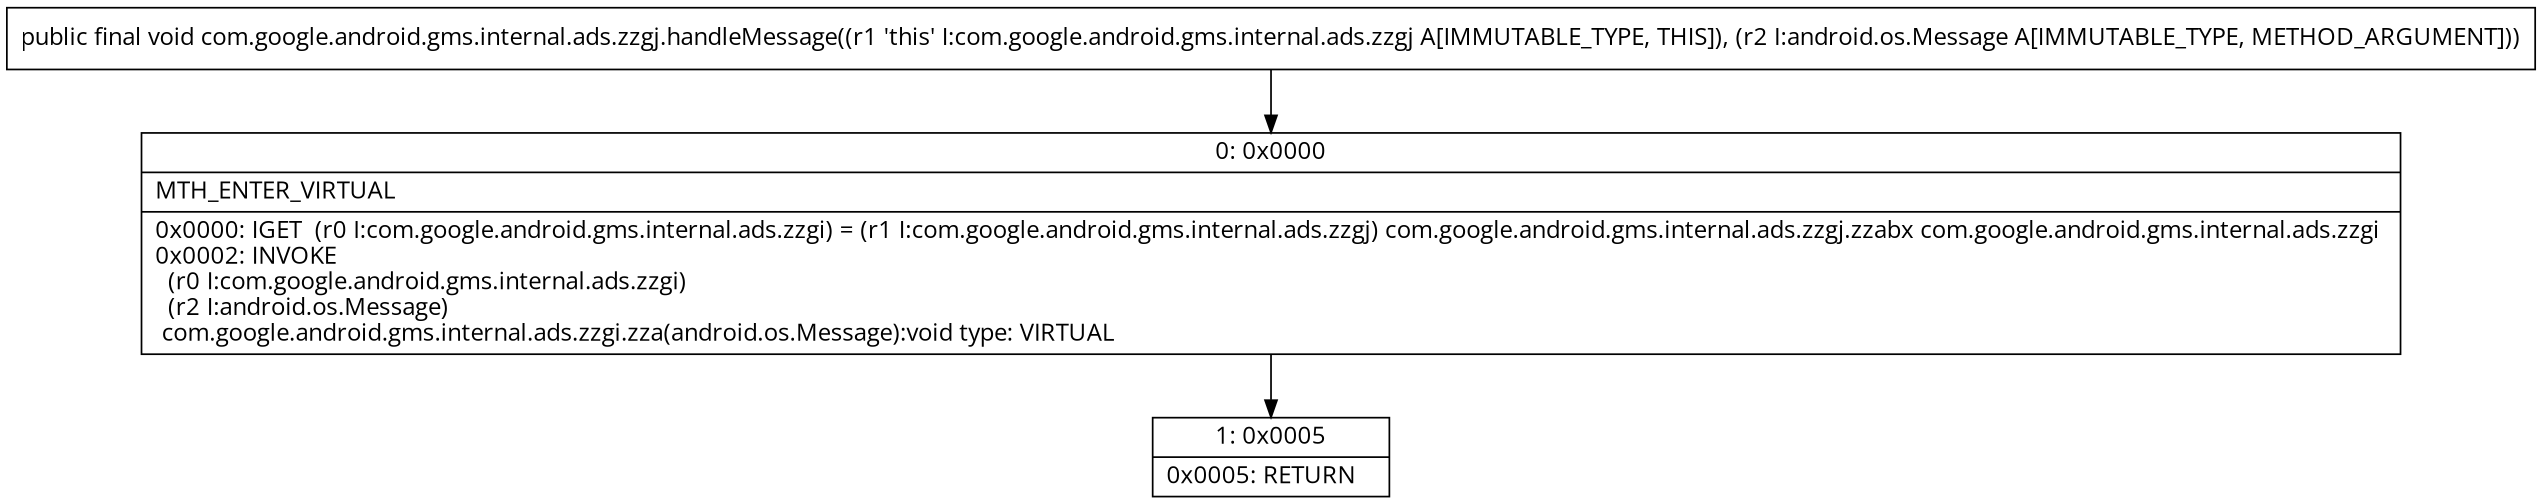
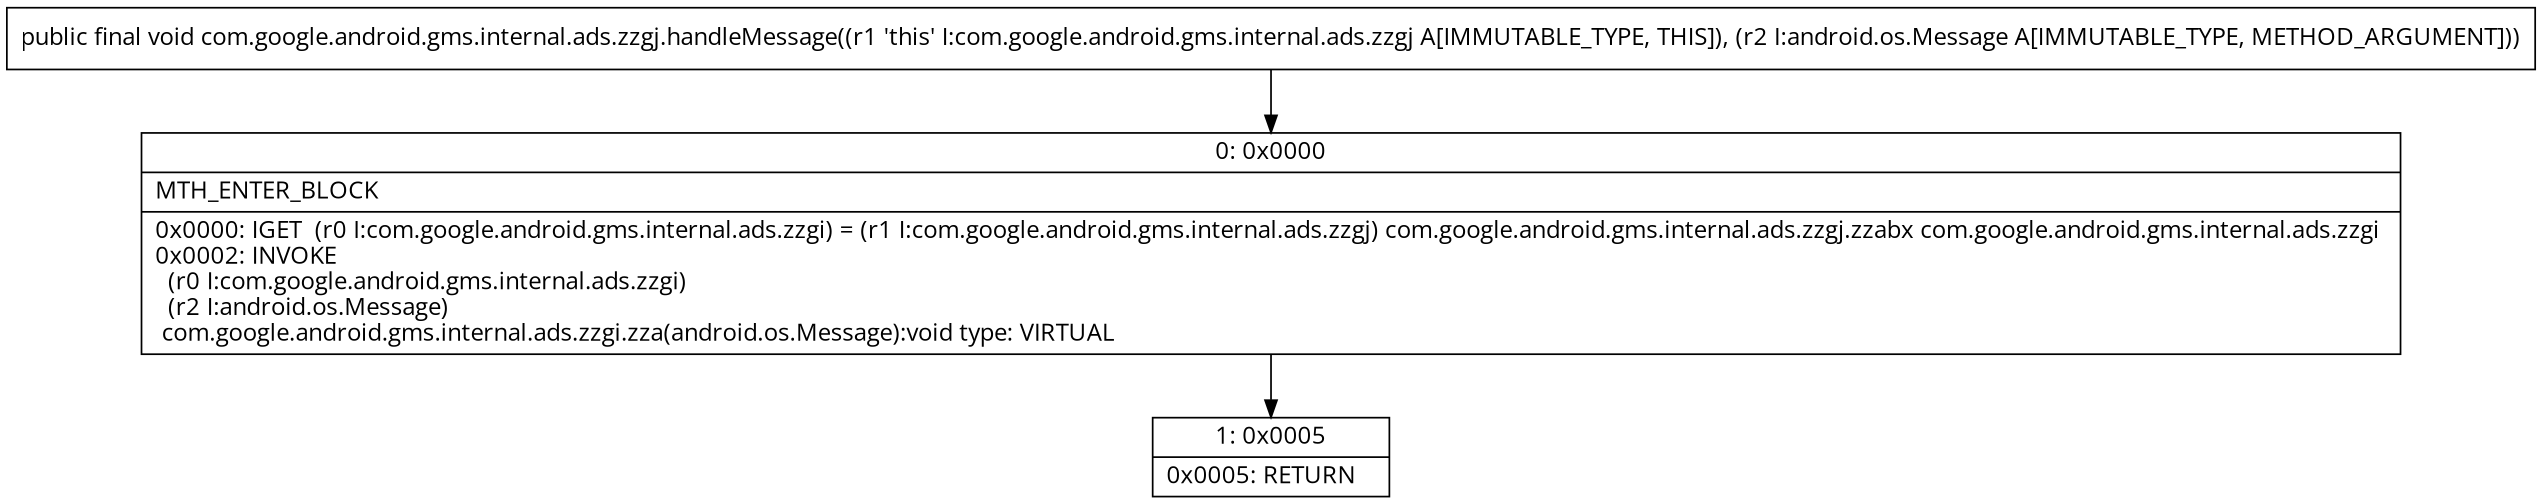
node "0: 0x0000": text "MTH_ENTER_VIRTUAL" -> "MTH_ENTER_BLOCK"
